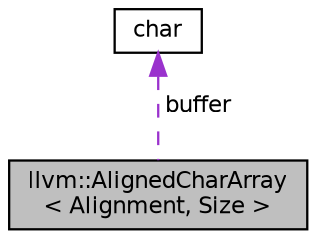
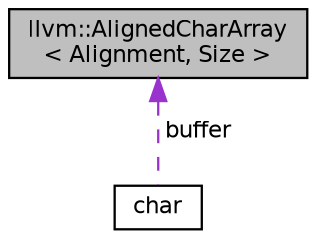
edge "llvm::AlignedCharArray < Alignment, Size >" -> "char": reversed
